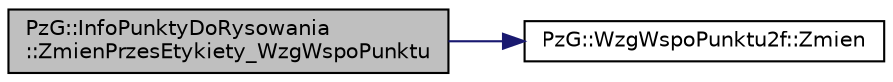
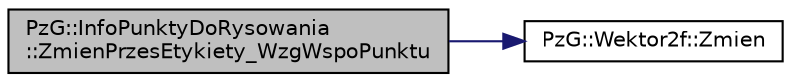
node "PzG::WzgWspoPunktu2f::Zmien": label "PzG::WzgWspoPunktu2f::Zmien" -> "PzG::Wektor2f::Zmien"
